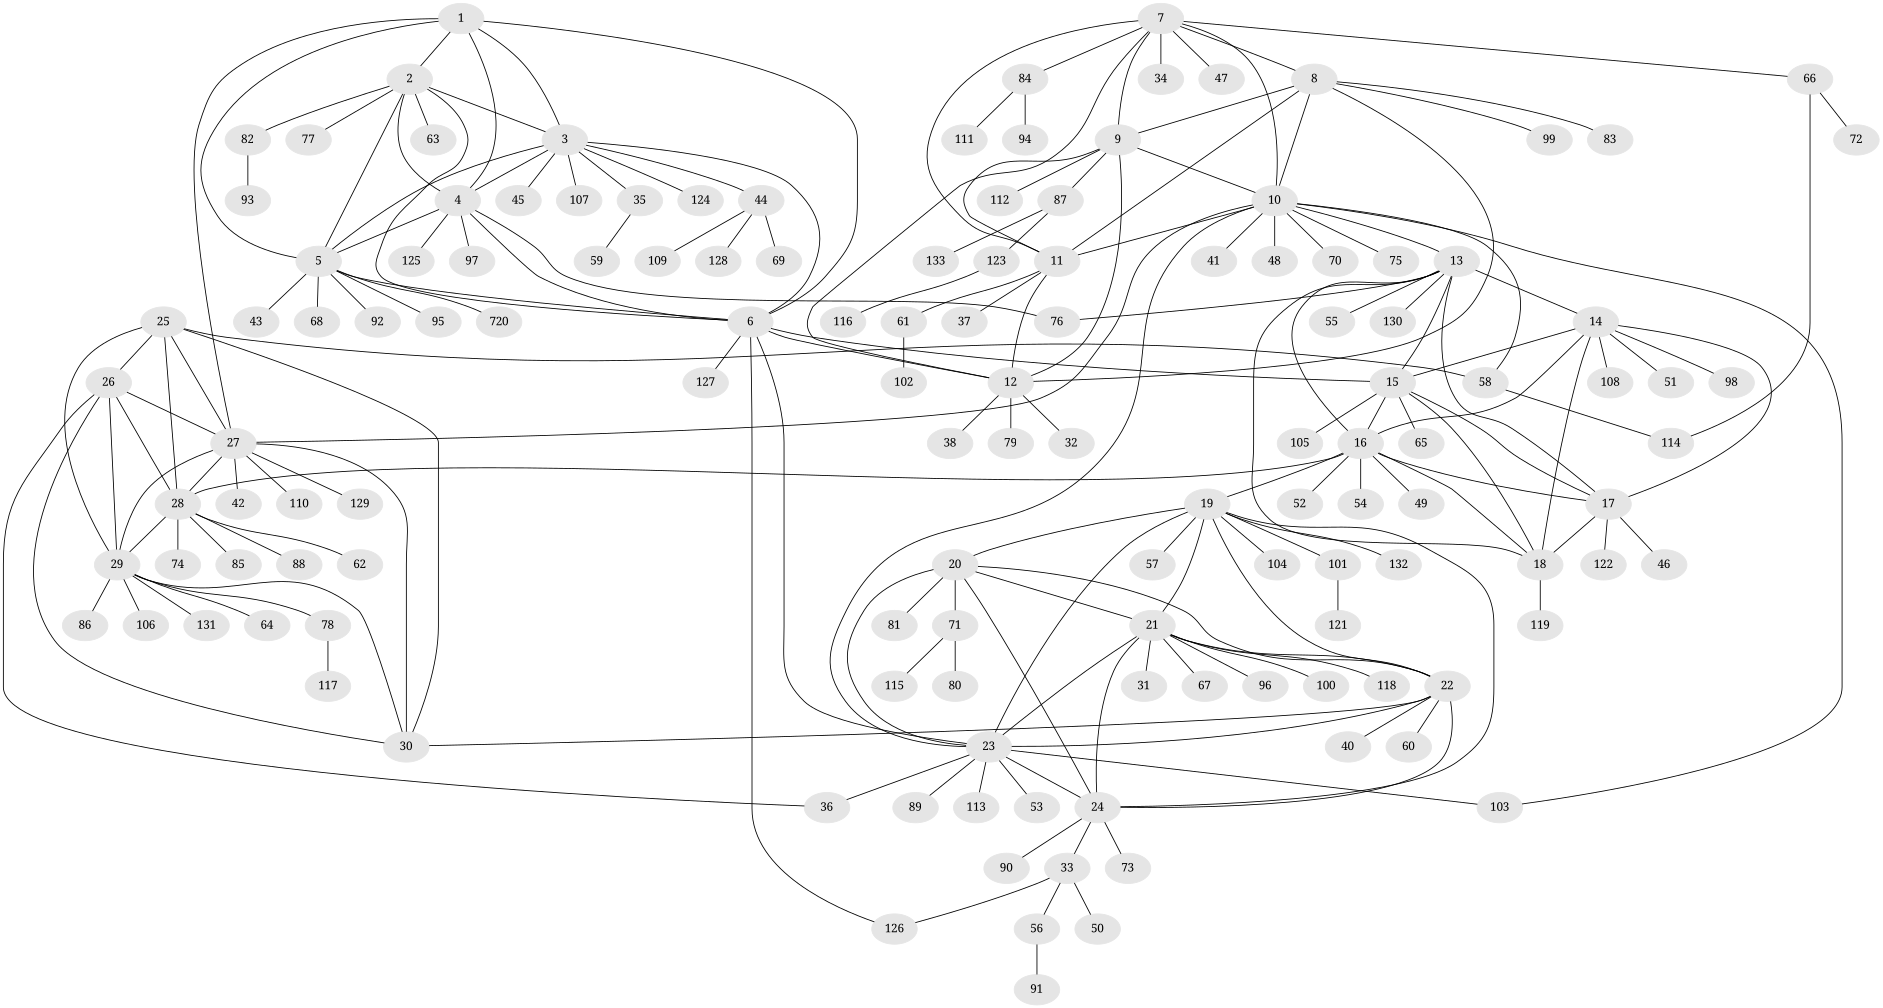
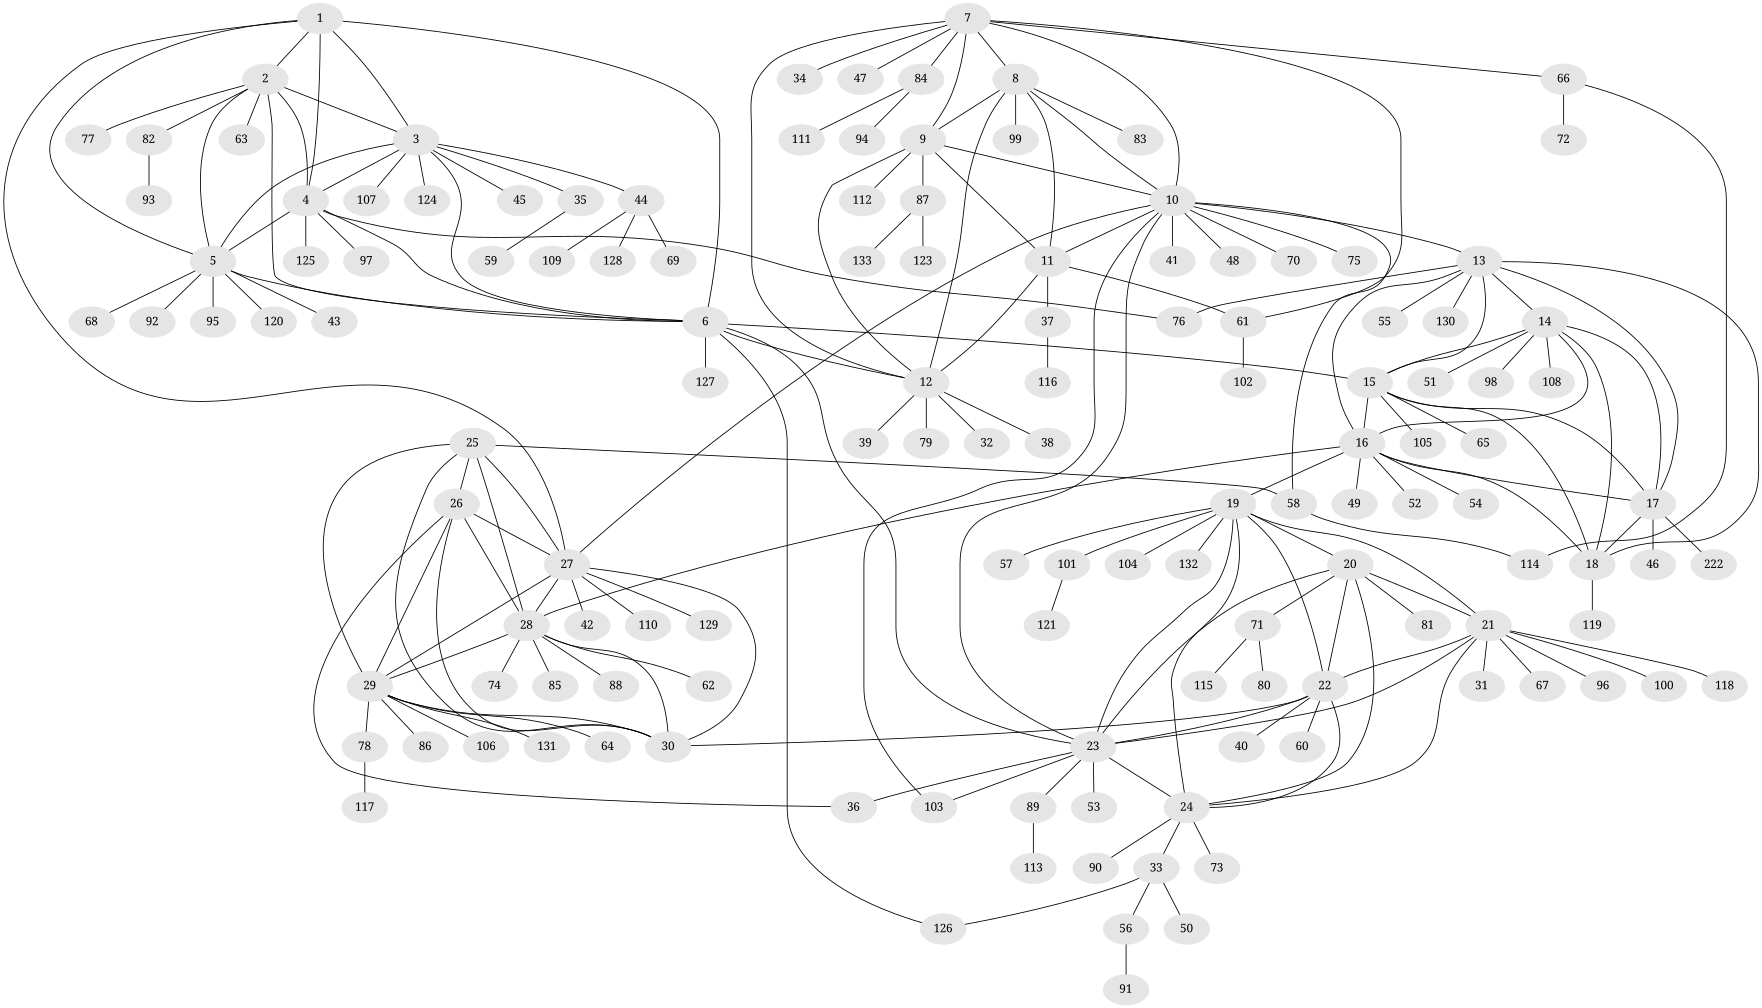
edge "7" -- "11": now "7" -- "61"
edge "123" -- "116": now "37" -- "116"
node "720": label "720" -> "120"
node "39": added
node "122": label "122" -> "222"
edge "28" -- "30": added
edge "23" -- "113": now "89" -- "113"
